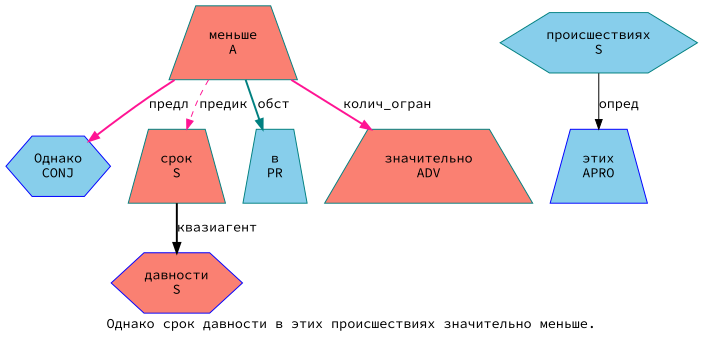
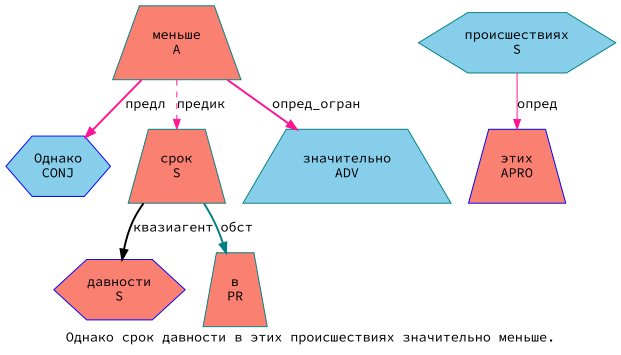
edge "происшествиях S" -> "этих APRO": color black -> deeppink
edge "меньше A" -> "в PR": now "срок S" -> "в PR"
edge "меньше A" -> "значительно ADV": label "колич_огран" -> "опред_огран"
node "в PR": fillcolor skyblue -> salmon
node "значительно ADV": fillcolor salmon -> skyblue
node "этих APRO": fillcolor skyblue -> salmon
